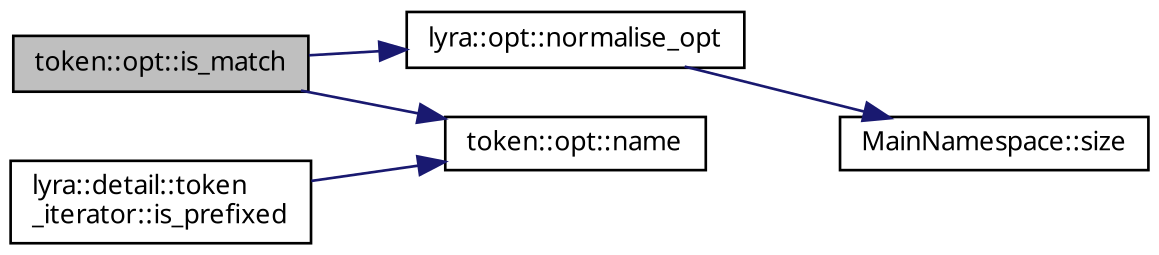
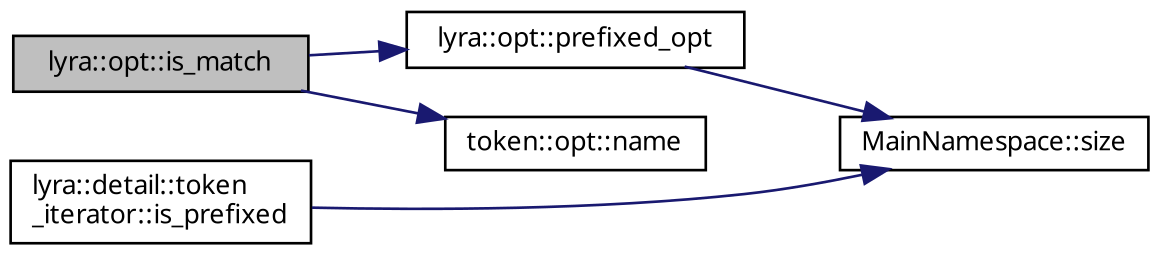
node "lyra::opt::normalise_opt": label "lyra::opt::normalise_opt" -> "lyra::opt::prefixed_opt"
node "token::opt::is_match": label "token::opt::is_match" -> "lyra::opt::is_match"
edge "lyra::detail::token _iterator::is_prefixed" -> "token::opt::name": now "lyra::detail::token _iterator::is_prefixed" -> "MainNamespace::size"
